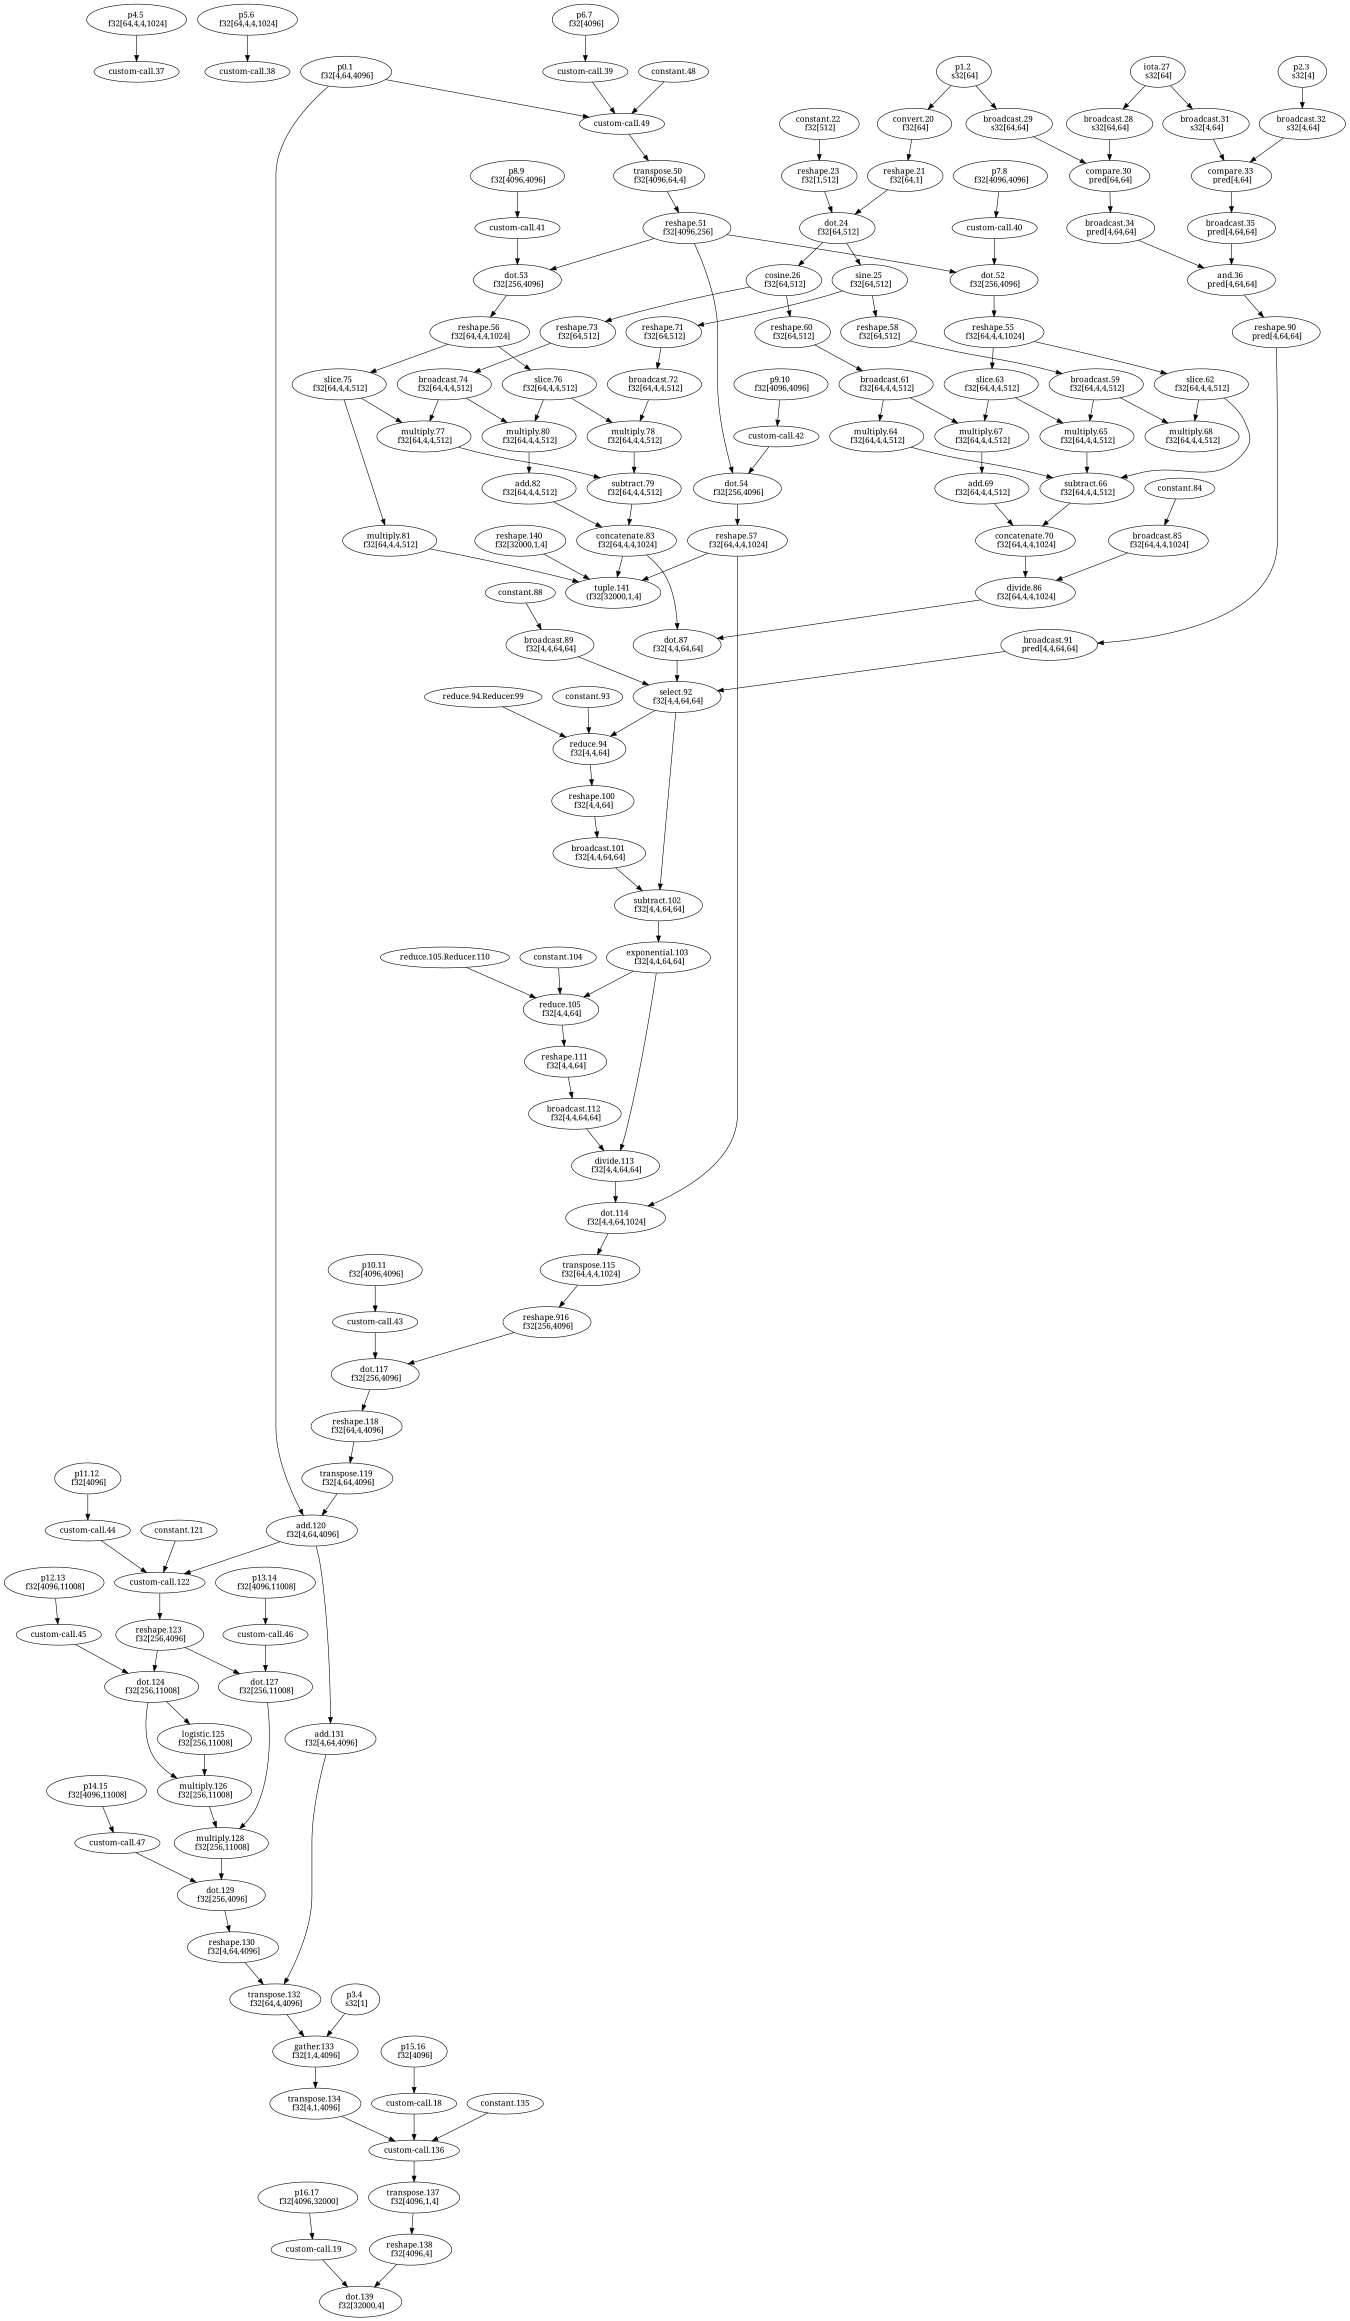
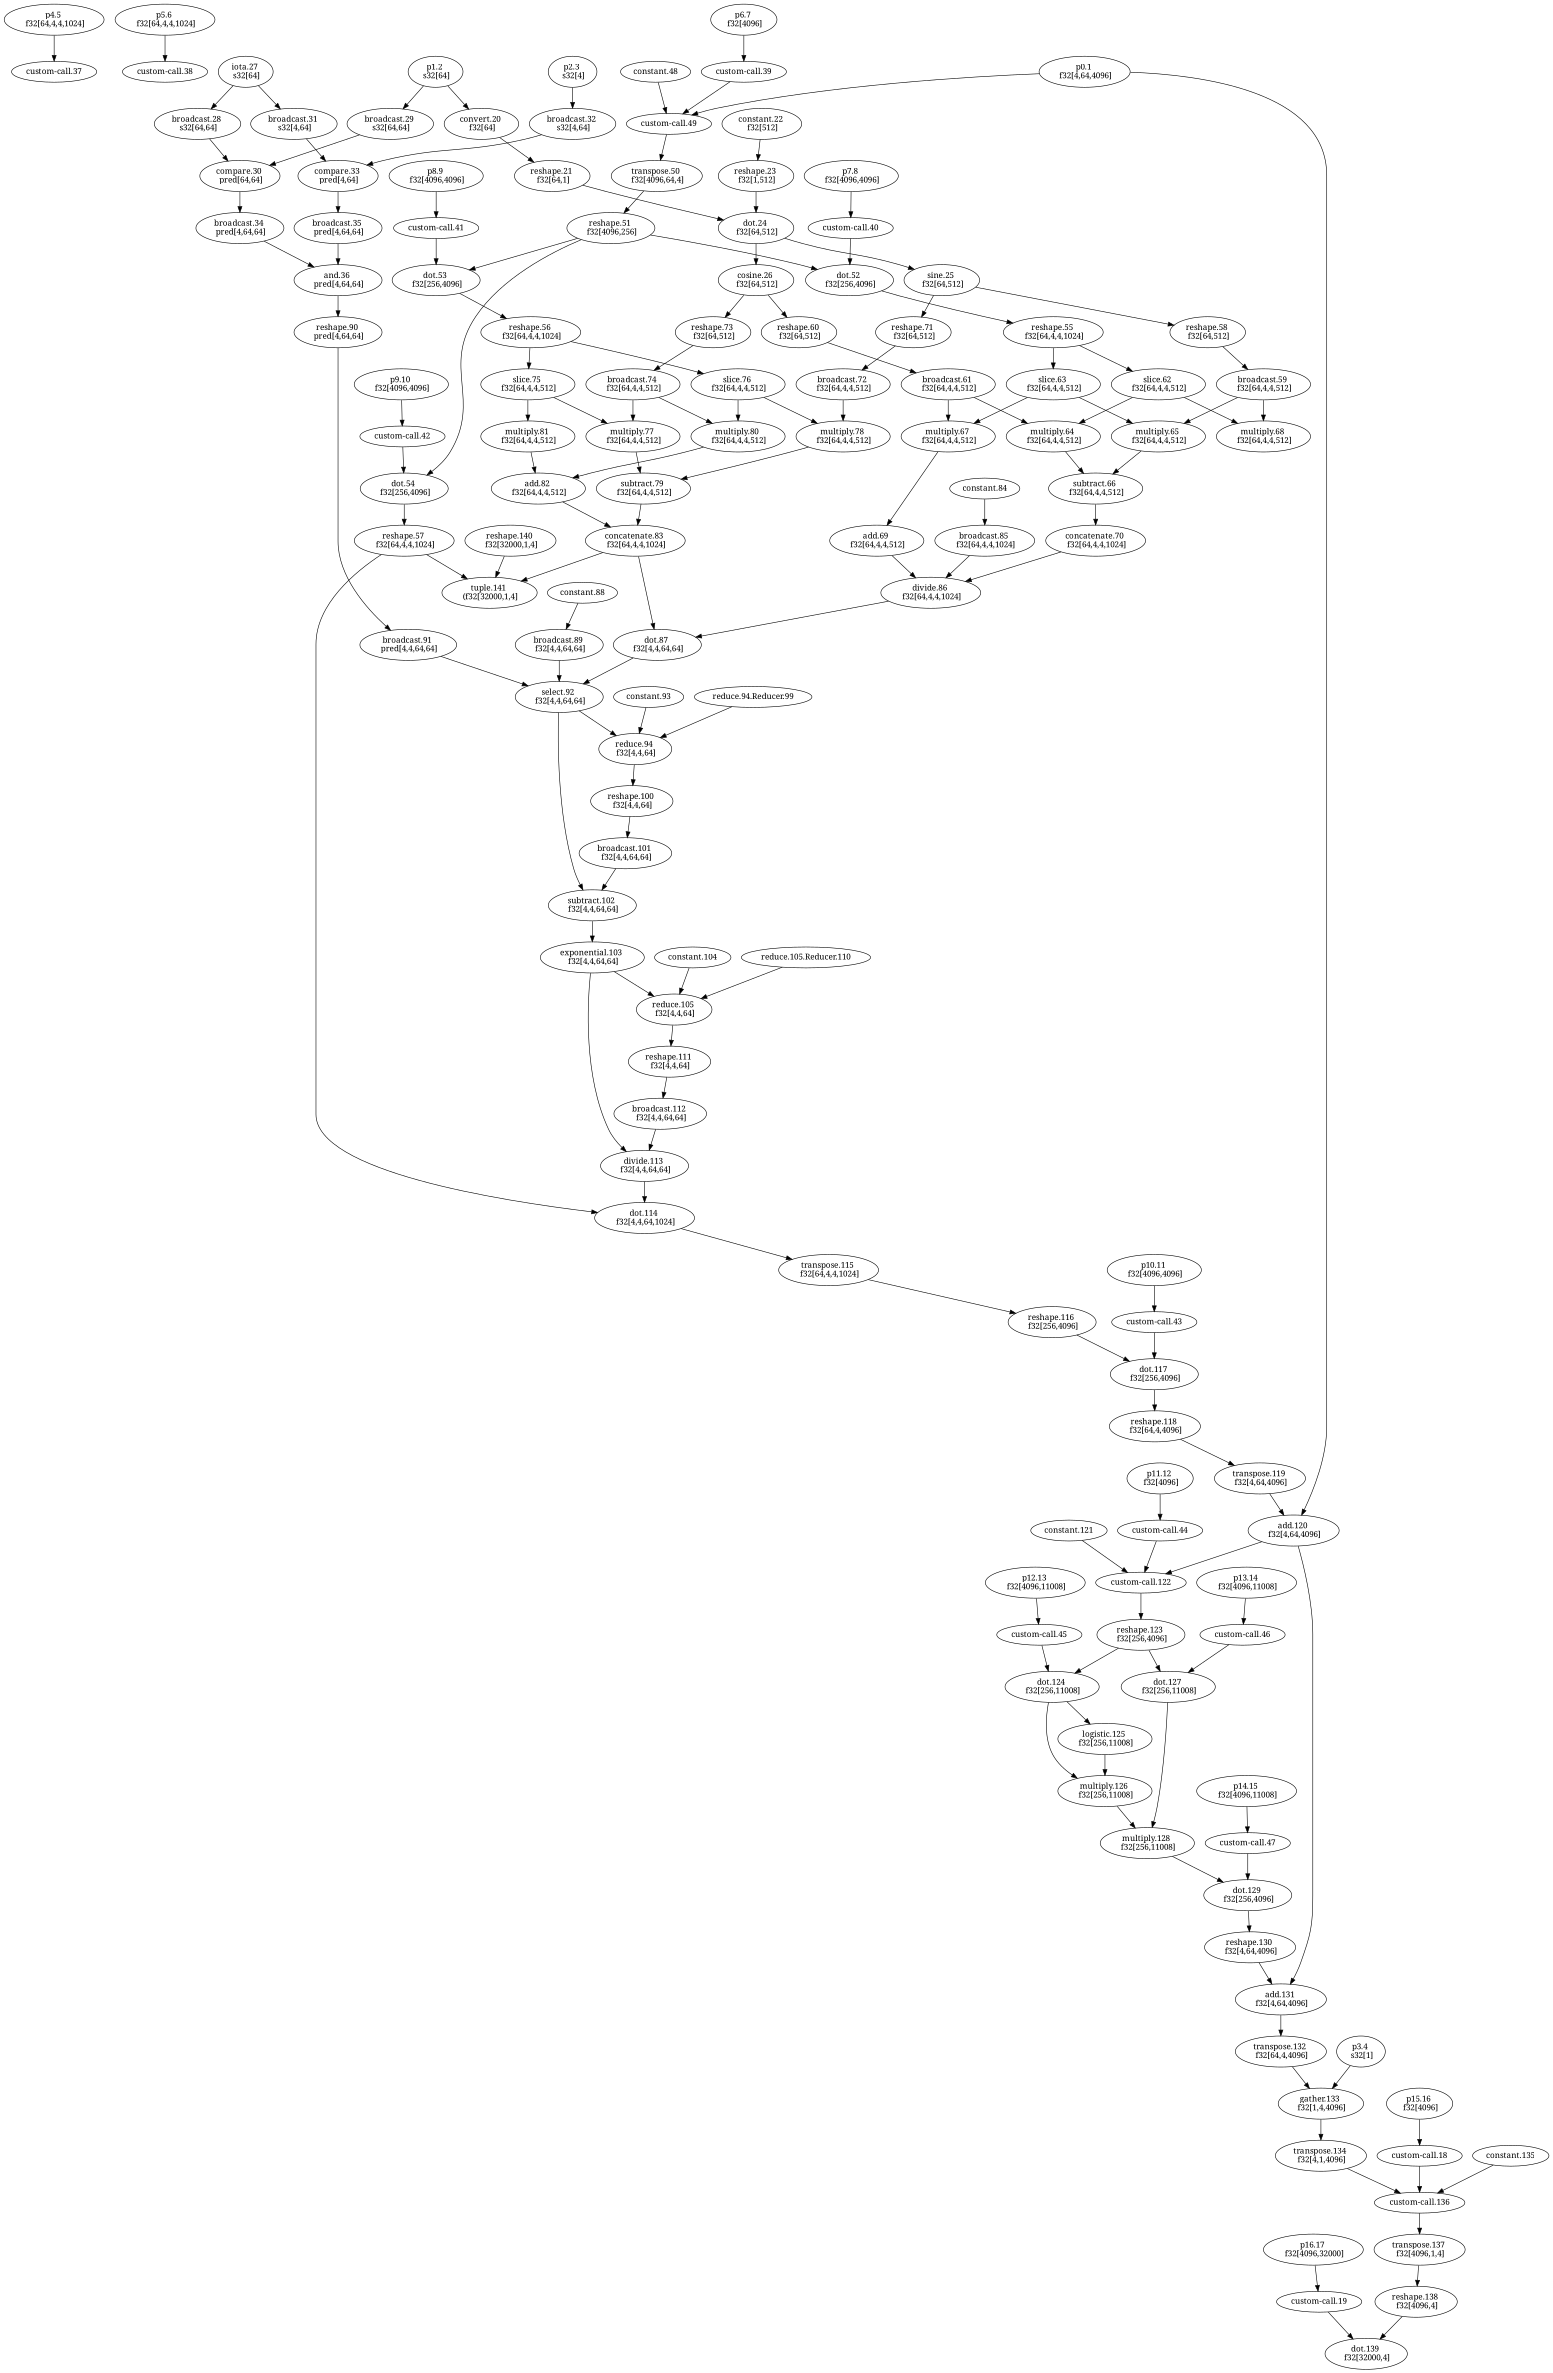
edge "slice.62 f32[64,4,4,512]" -> "subtract.66 f32[64,4,4,512]": now "slice.62 f32[64,4,4,512]" -> "multiply.64 f32[64,4,4,512]"
edge "add.69 f32[64,4,4,512]" -> "concatenate.70 f32[64,4,4,1024]": now "add.69 f32[64,4,4,512]" -> "divide.86 f32[64,4,4,1024]"
edge "multiply.81 f32[64,4,4,512]" -> "tuple.141 (f32[32000,1,4]": now "multiply.81 f32[64,4,4,512]" -> "add.82 f32[64,4,4,512]"
node "reshape.916 f32[256,4096]": label "reshape.916 f32[256,4096]" -> "reshape.116 f32[256,4096]"
edge "reshape.130 f32[4,64,4096]" -> "transpose.132 f32[64,4,4096]": now "reshape.130 f32[4,64,4096]" -> "add.131 f32[4,64,4096]"
